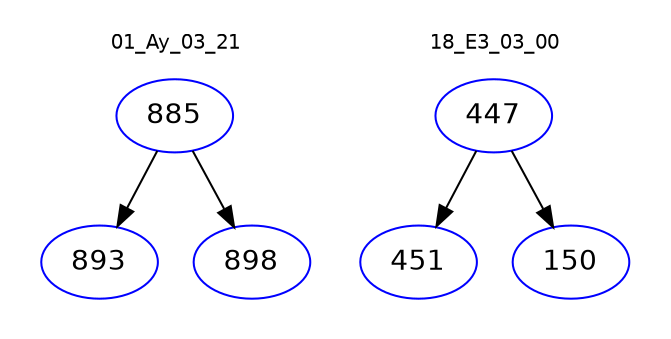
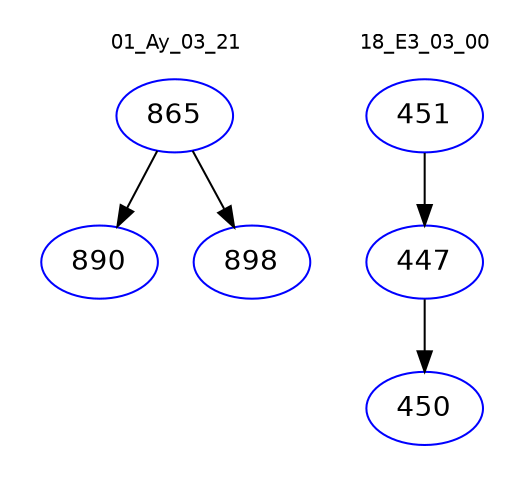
node "885": label "885" -> "865"
edge "447" -> "451": reversed
node "893": label "893" -> "890"
node "150": label "150" -> "450"
